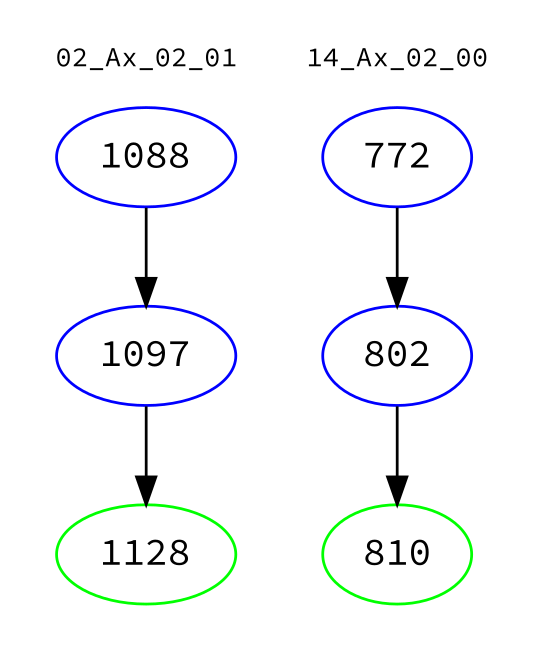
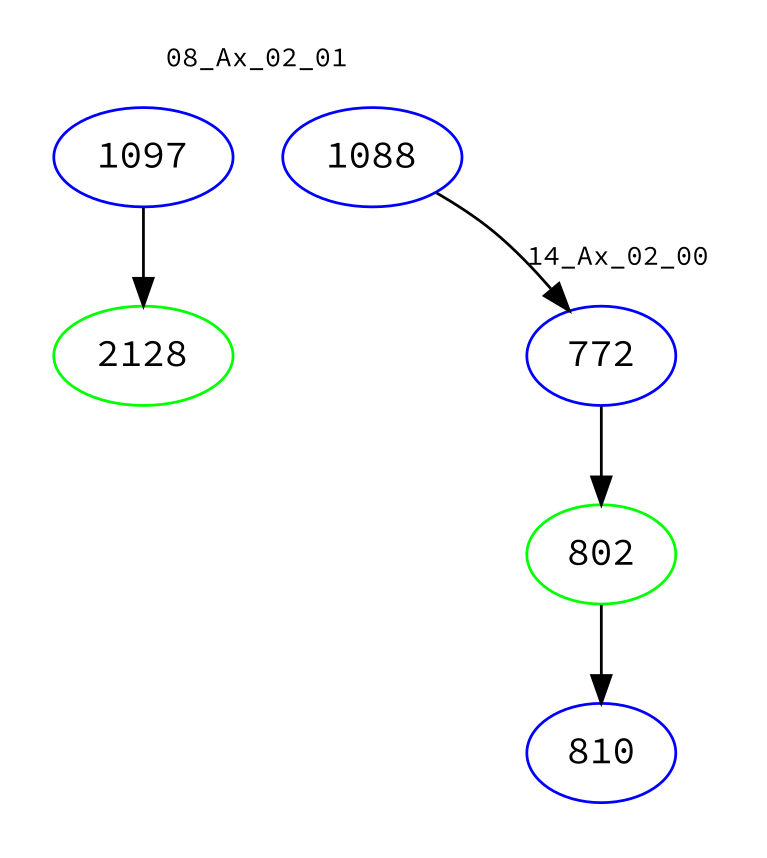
cluster "02_Ax_02_01": label "02_Ax_02_01" -> "08_Ax_02_01"
edge "1088" -> "1097": now "1088" -> "772"
node "802": color blue -> green
node "1128": label "1128" -> "2128"
node "810": color green -> blue
